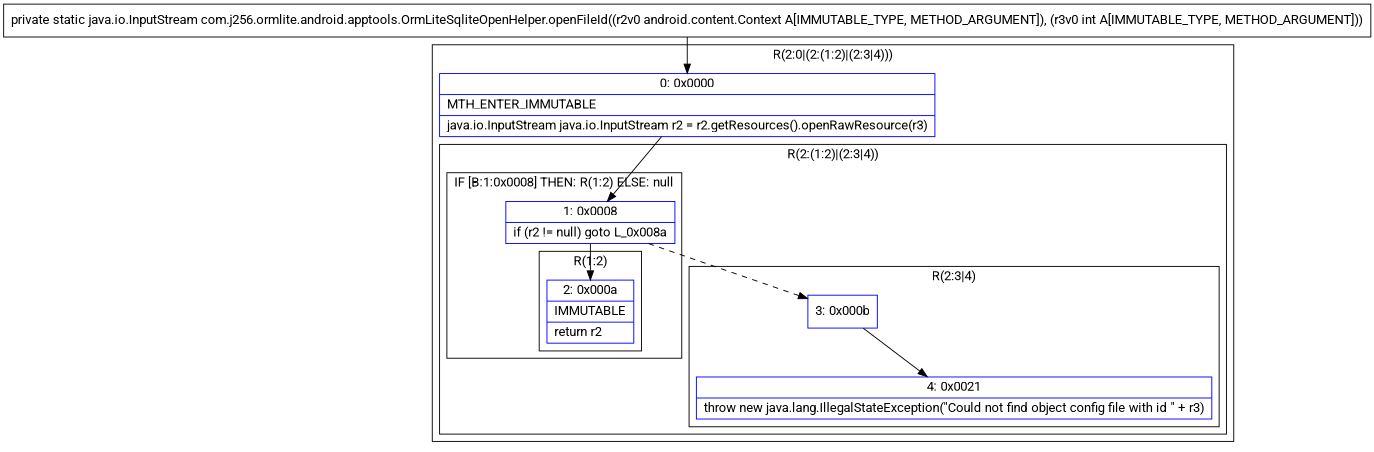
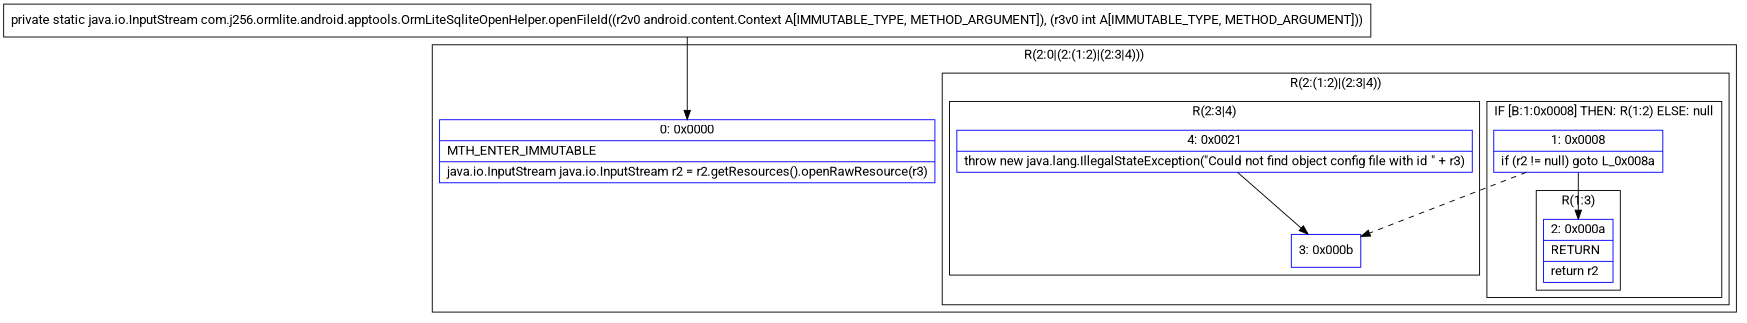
edge "0: 0x0000" -> "1: 0x0008": removed
cluster "R(1:2)": label "R(1:2)" -> "R(1:3)"
node "2: 0x000a": text "IMMUTABLE" -> "RETURN"
edge "3: 0x000b" -> "4: 0x0021": reversed
